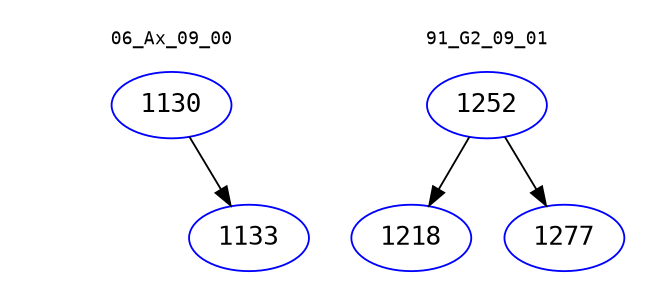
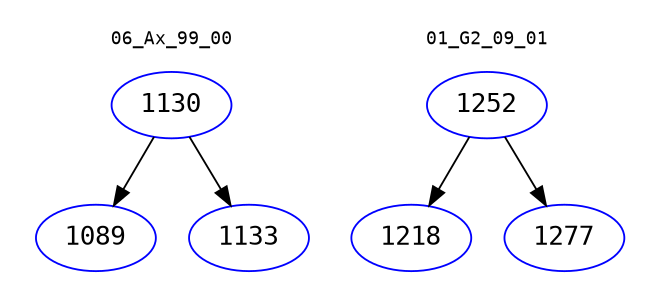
cluster "06_Ax_09_00": label "06_Ax_09_00" -> "06_Ax_99_00"
cluster "91_G2_09_01": label "91_G2_09_01" -> "01_G2_09_01"
node "1089": added
